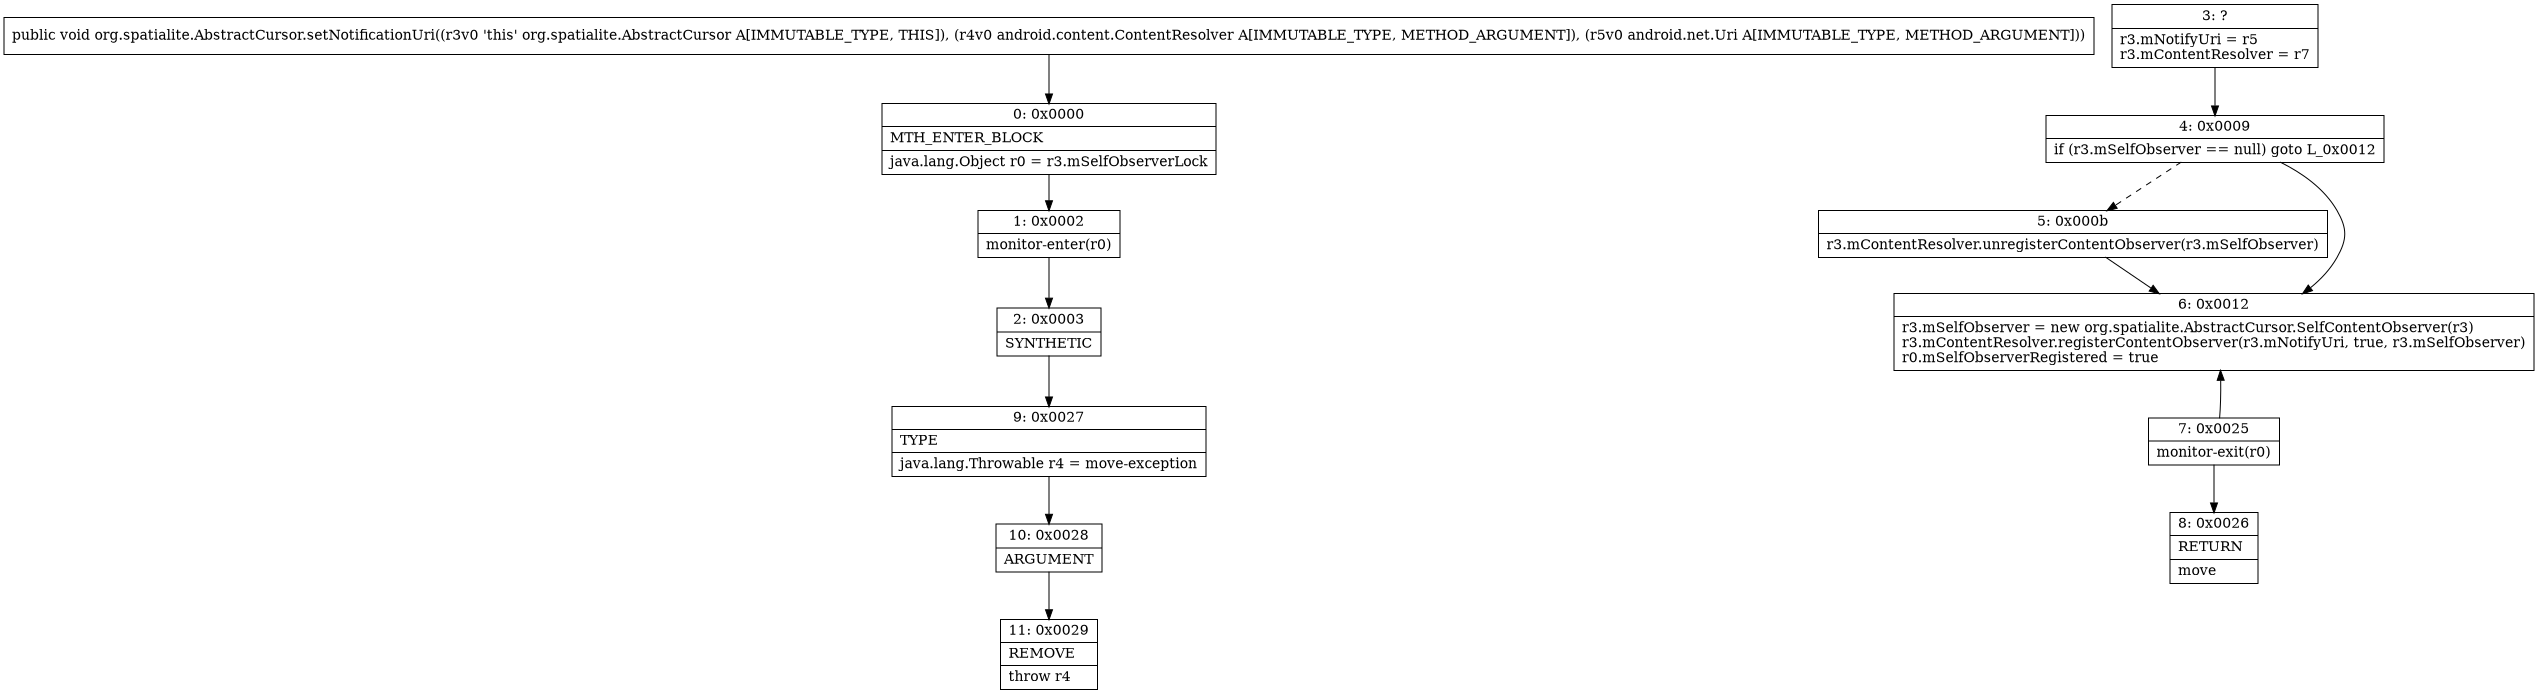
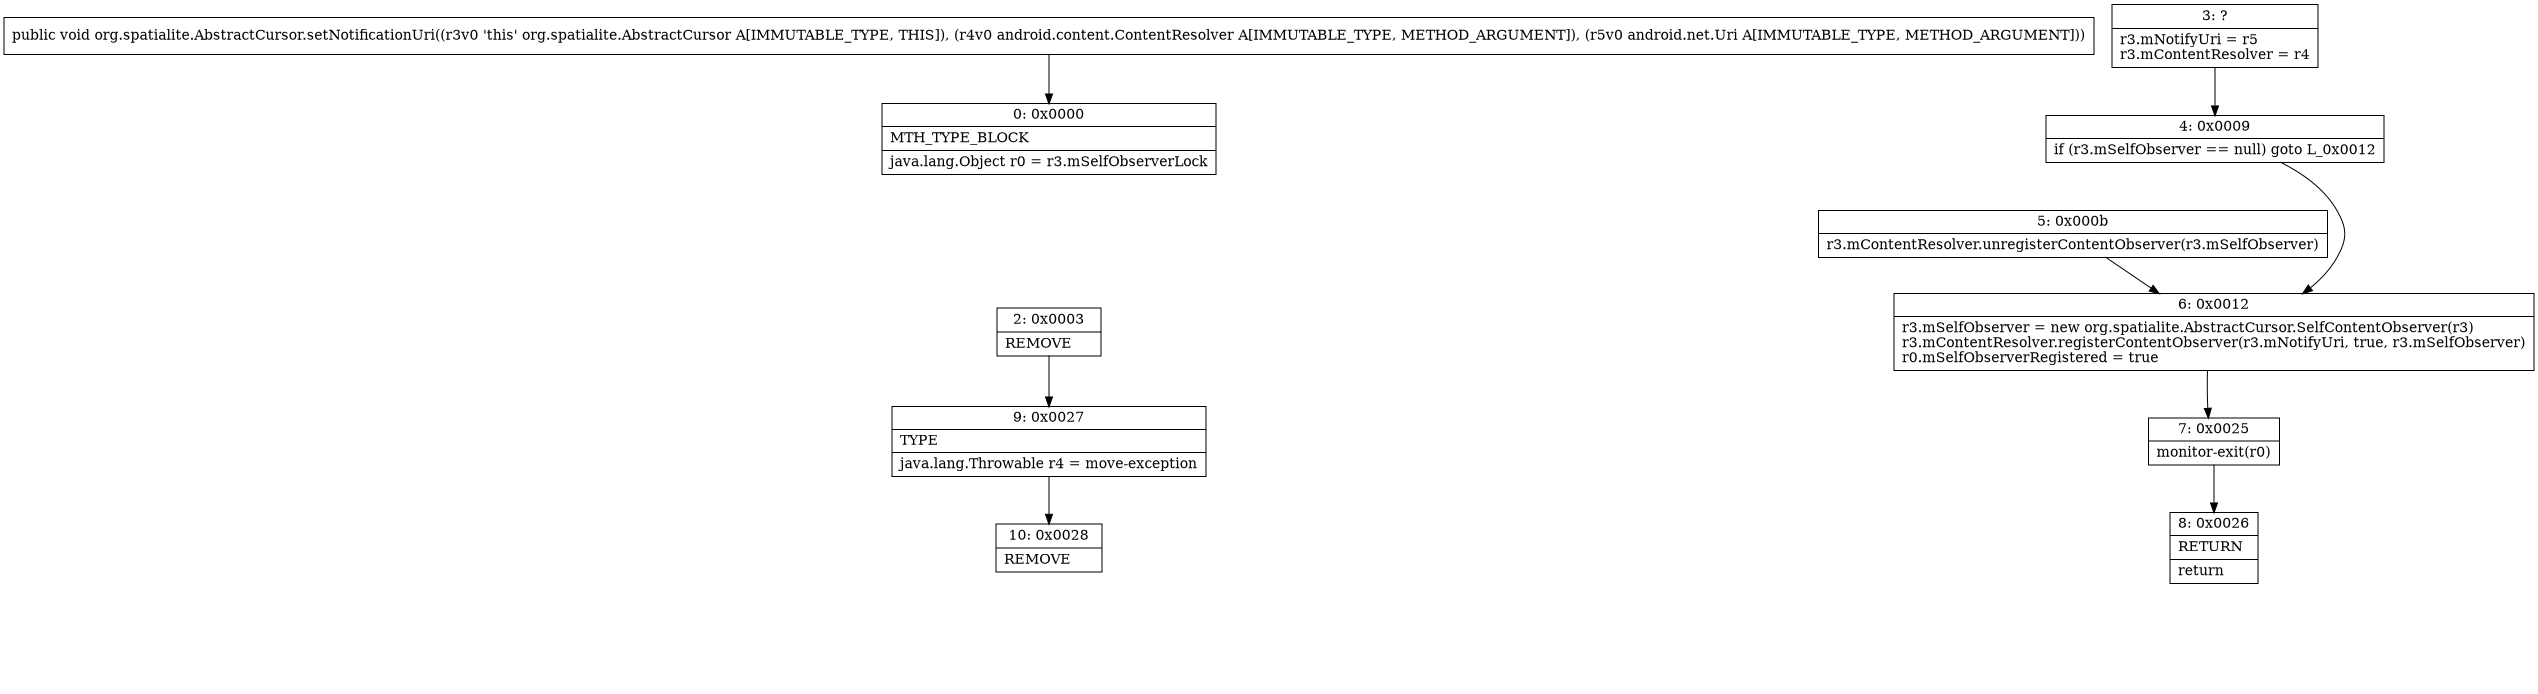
node "3: ?": text "r3.mContentResolver = r7" -> "r3.mContentResolver = r4"
node "0: 0x0000": text "MTH_ENTER_BLOCK" -> "MTH_TYPE_BLOCK"
edge "4: 0x0009" -> "5: 0x000b": removed
node "1: 0x0002": removed
node "2: 0x0003": text "SYNTHETIC" -> "REMOVE"
edge "7: 0x0025" -> "6: 0x0012": reversed
node "10: 0x0028": text "ARGUMENT" -> "REMOVE"
node "8: 0x0026": text "move" -> "return"
node "11: 0x0029": removed
